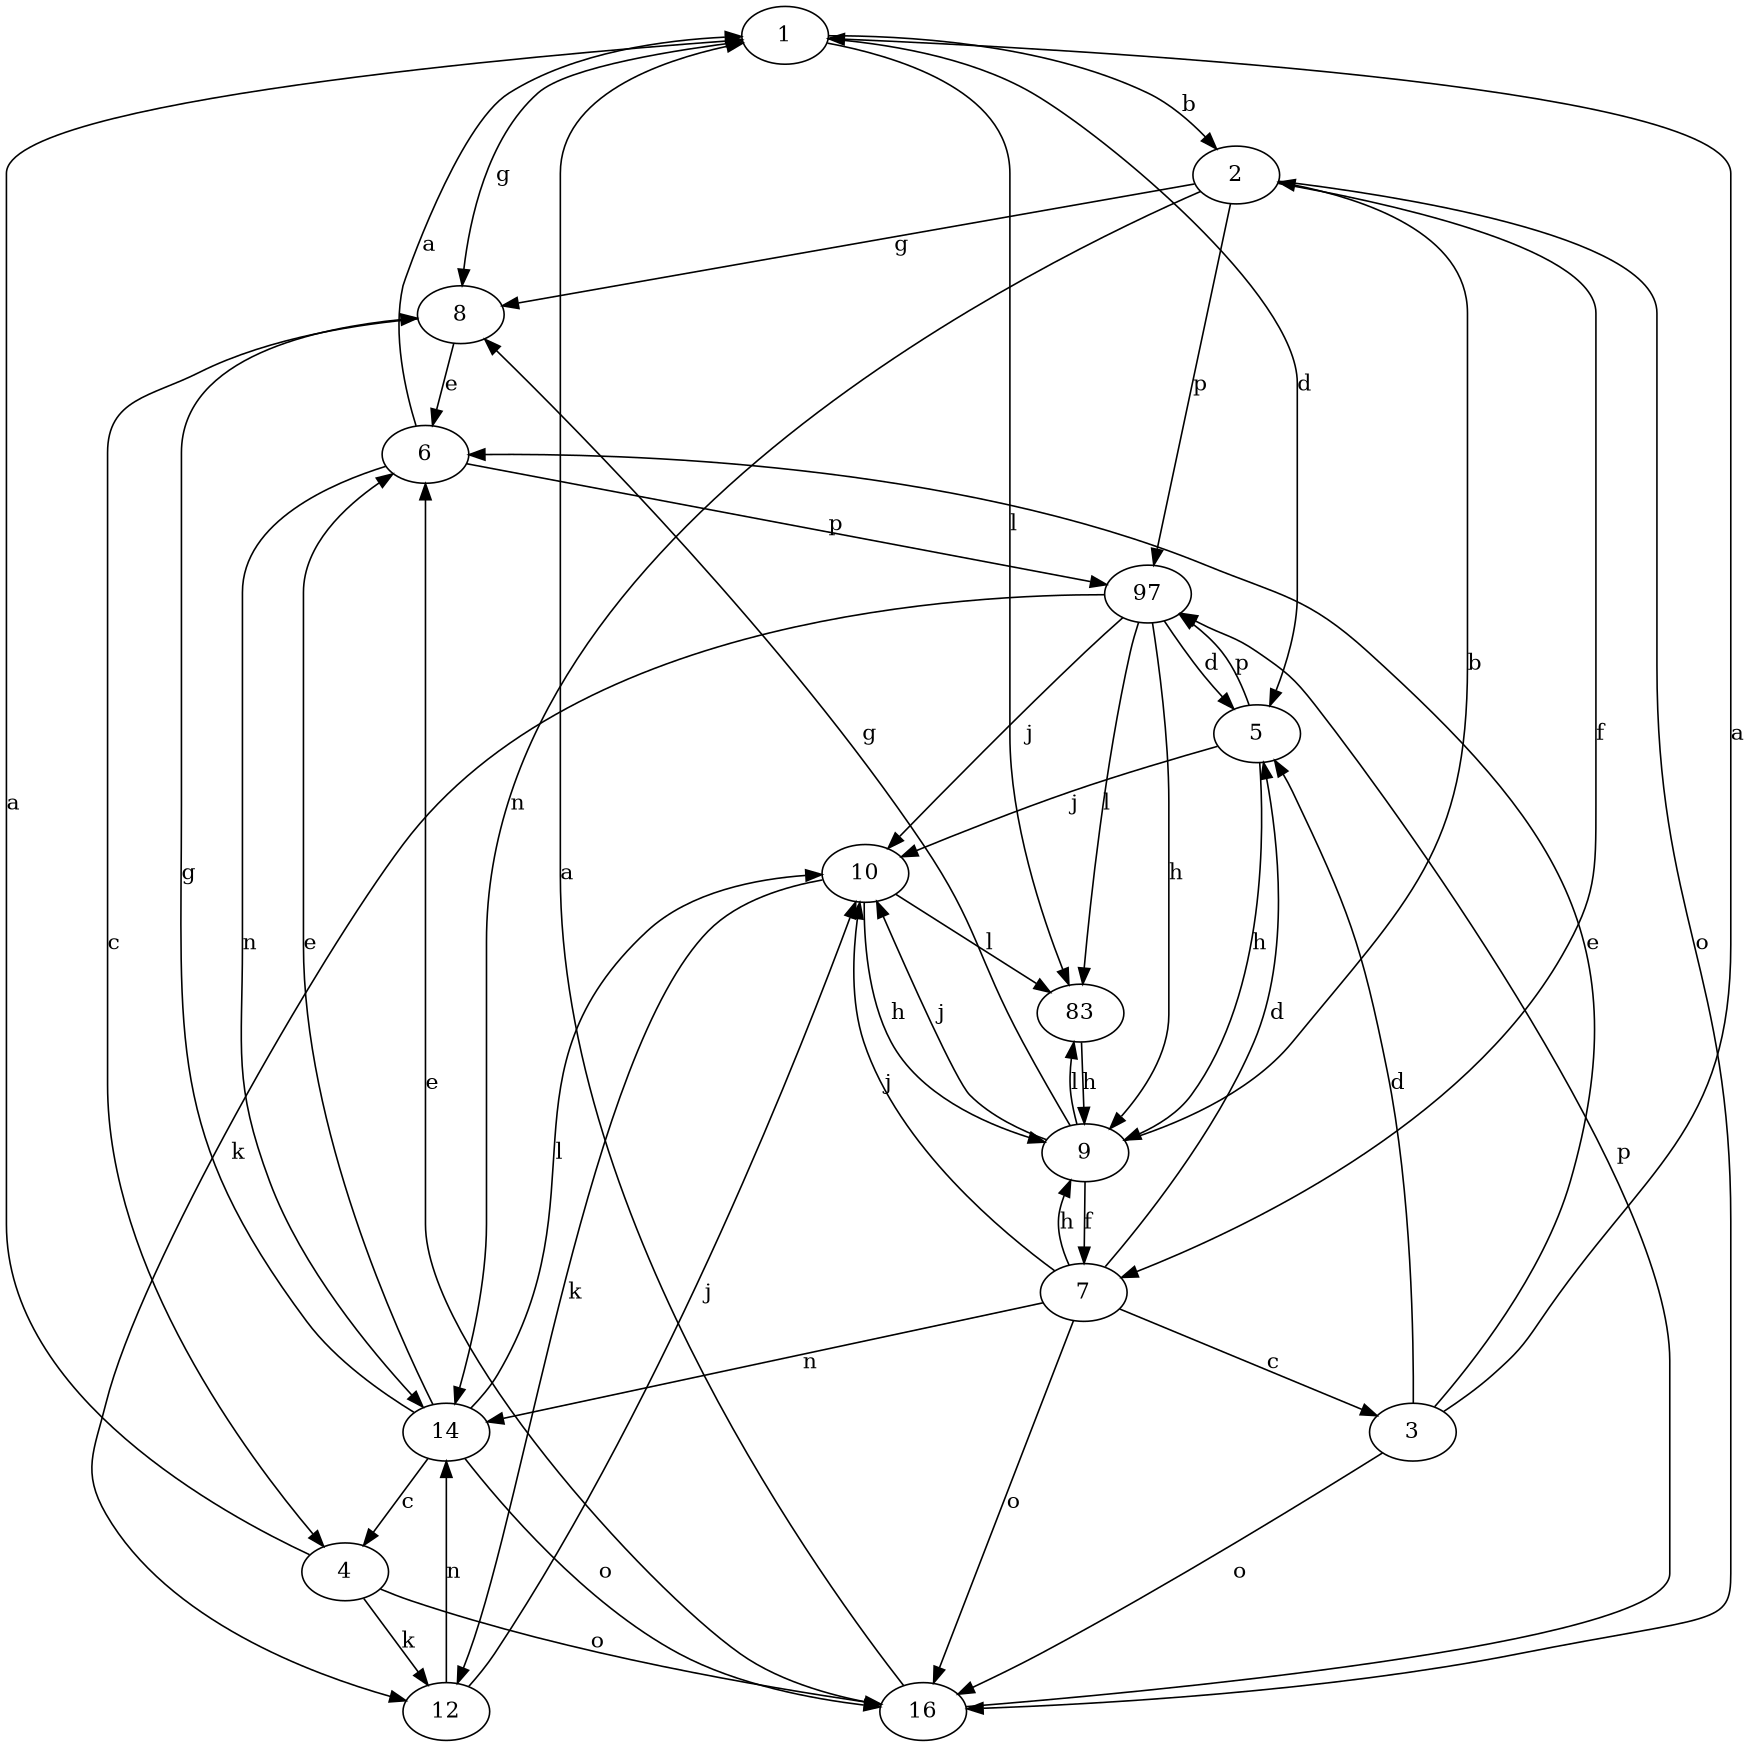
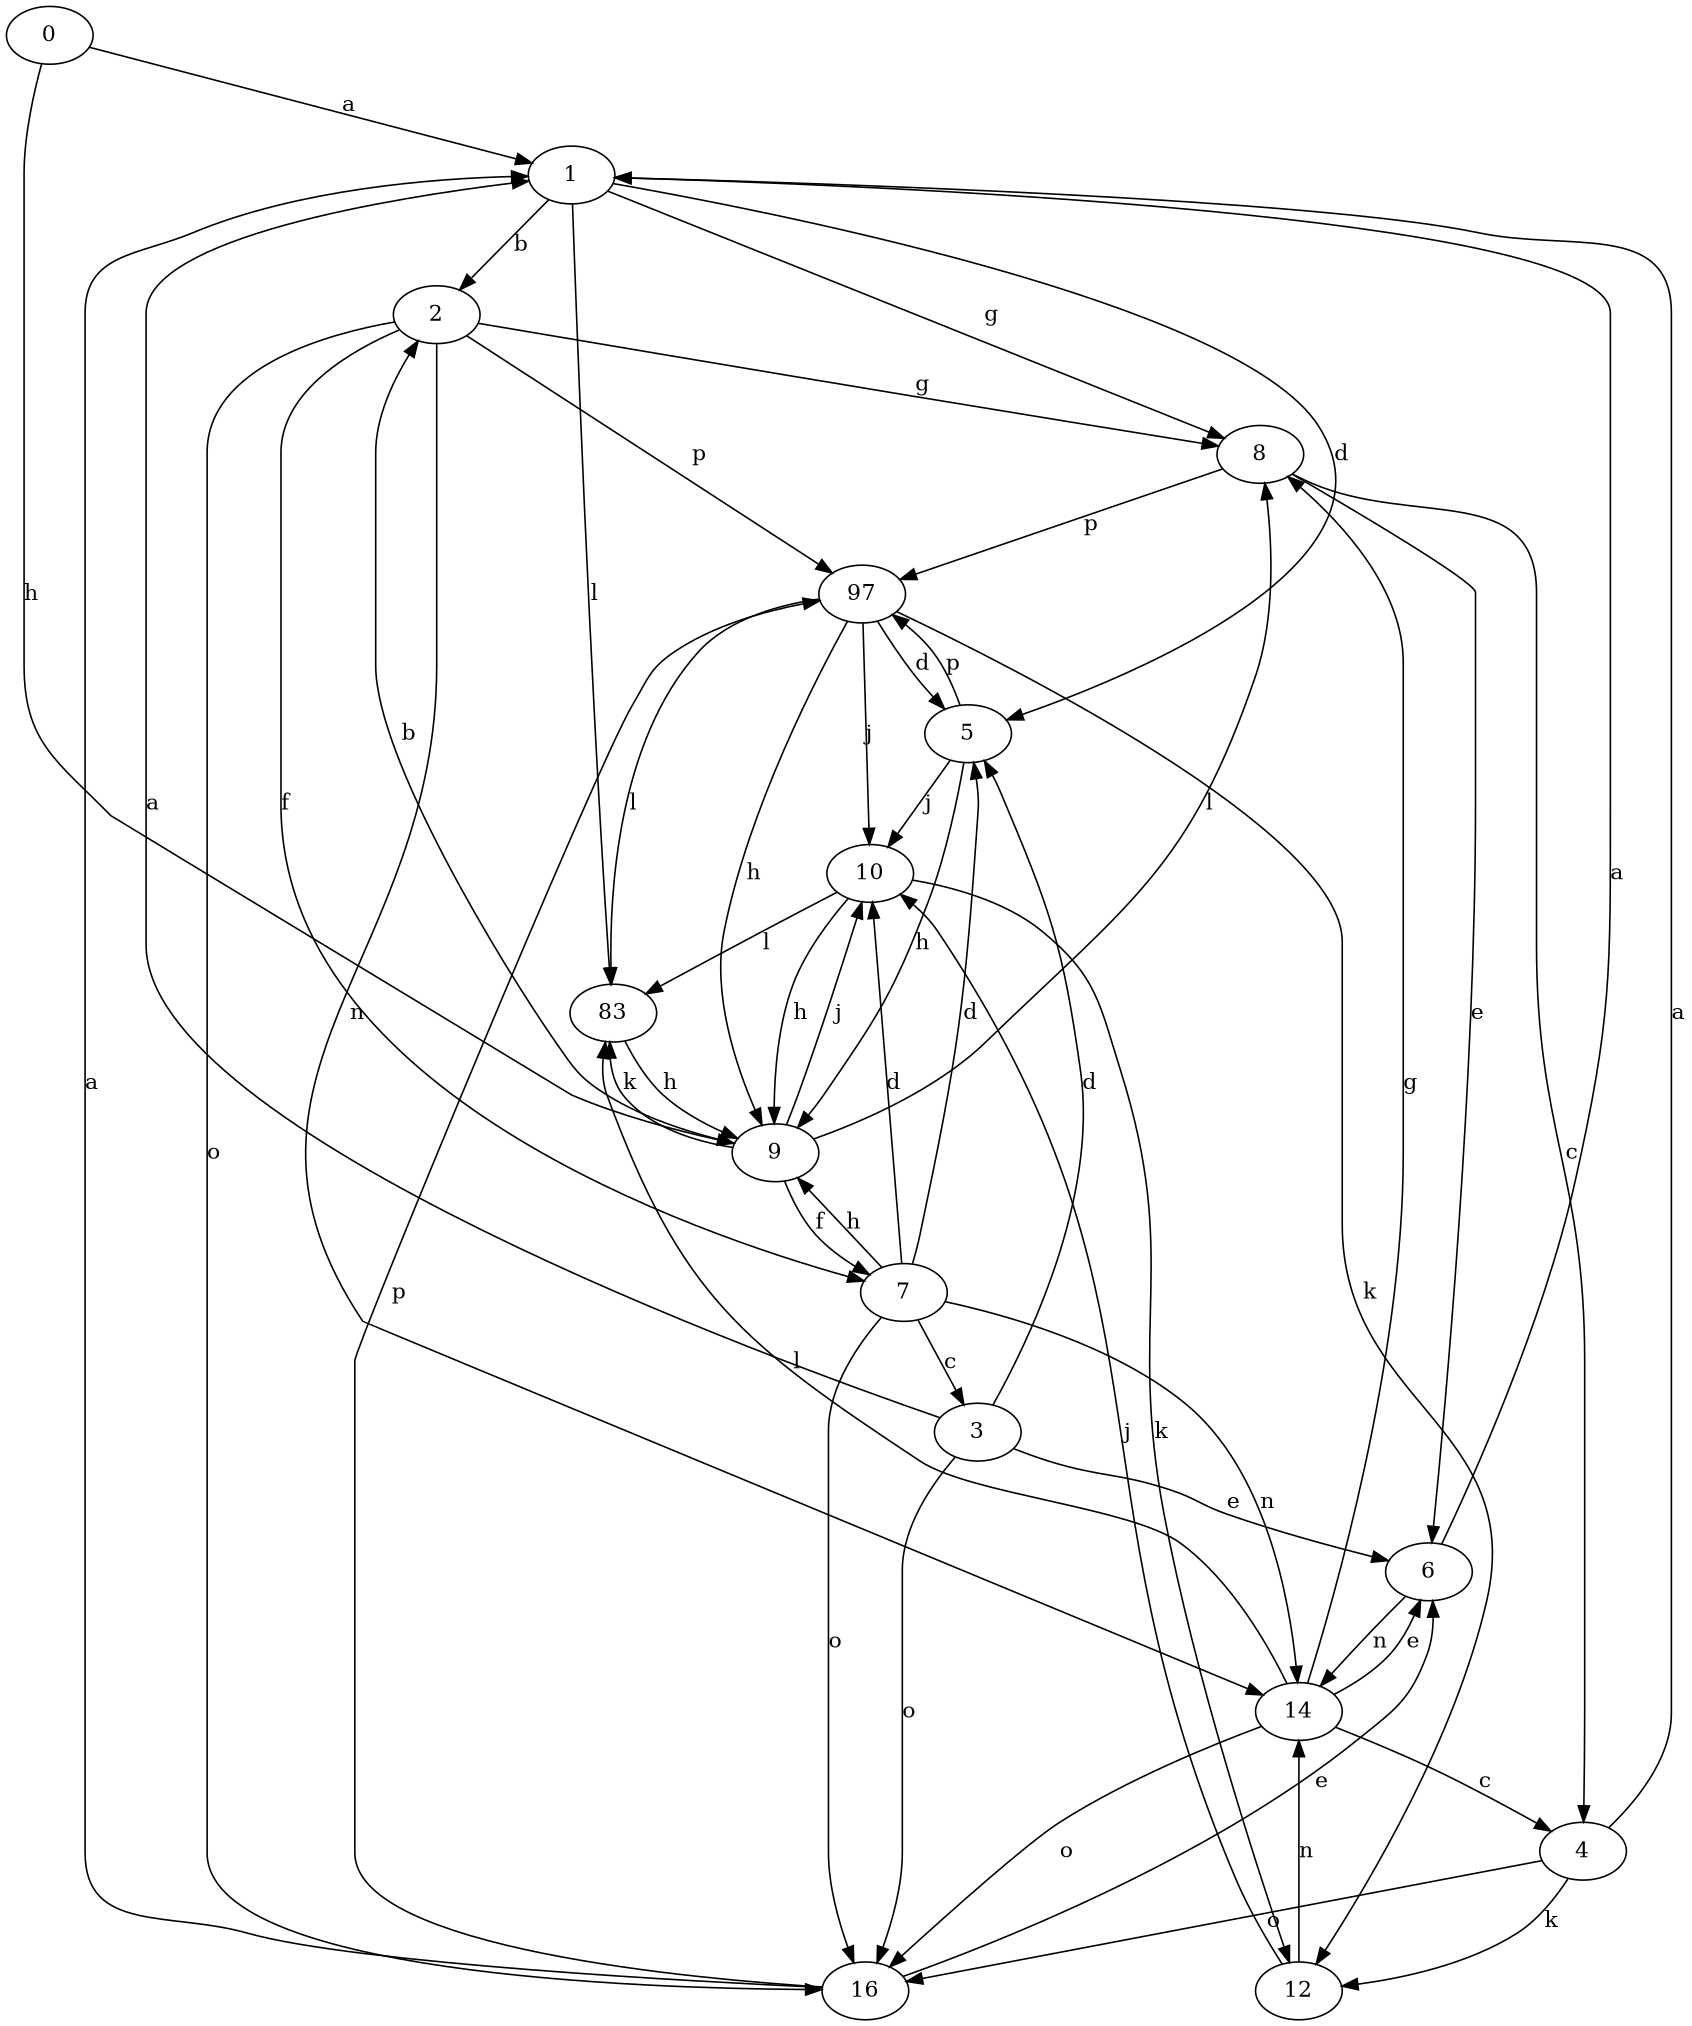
node "0": added
edge "6" -> "97": now "8" -> "97"
edge "9" -> "8": label "g" -> "l"
edge "14" -> "10": now "14" -> "83"
edge "7" -> "10": label "j" -> "d"
edge "9" -> "83": label "l" -> "k"
